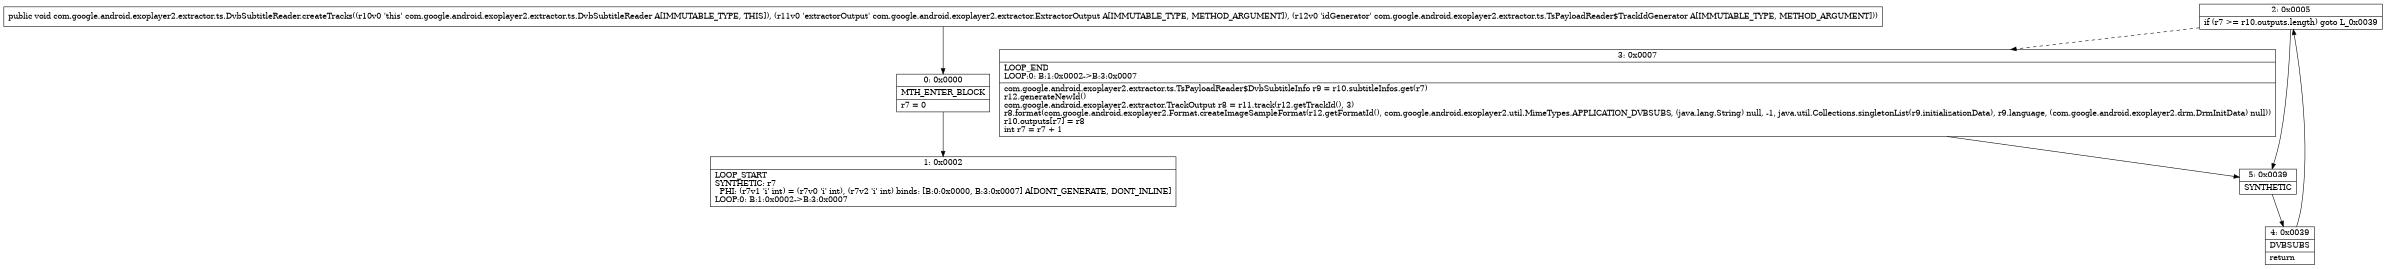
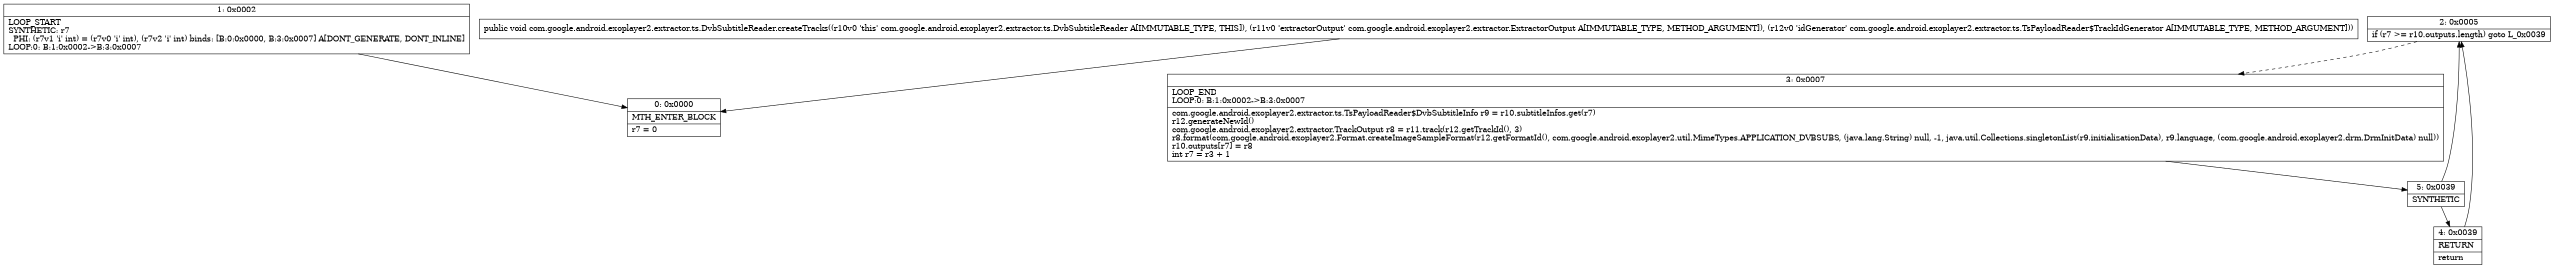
edge "2: 0x0005" -> "5: 0x0039": reversed
node "3: 0x0007": text "int r7 = r7 + 1" -> "int r7 = r3 + 1"
edge "0: 0x0000" -> "1: 0x0002": reversed
node "4: 0x0039": text "DVBSUBS" -> "RETURN"
